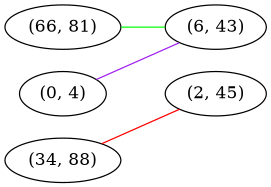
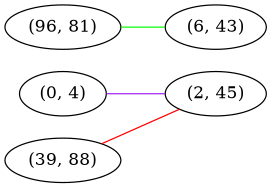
node "(66, 81)": label "(66, 81)" -> "(96, 81)"
edge "(6, 43)" -- "(0, 4)": now "(2, 45)" -- "(0, 4)"
node "(34, 88)": label "(34, 88)" -> "(39, 88)"
